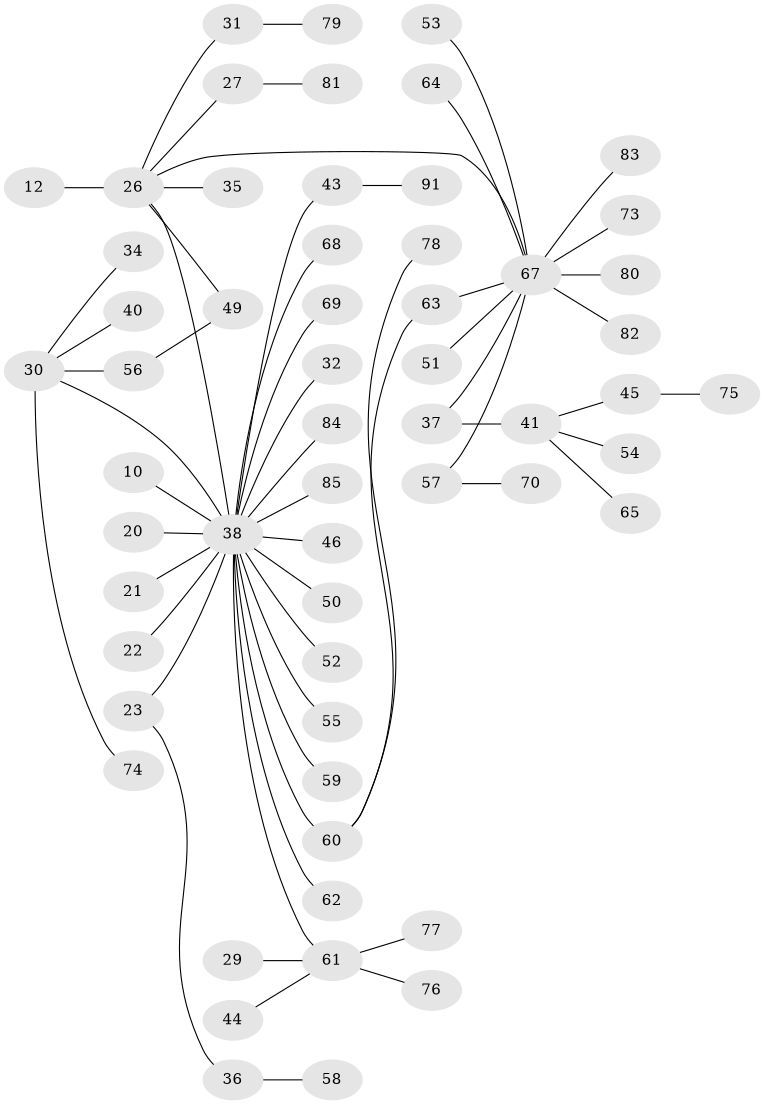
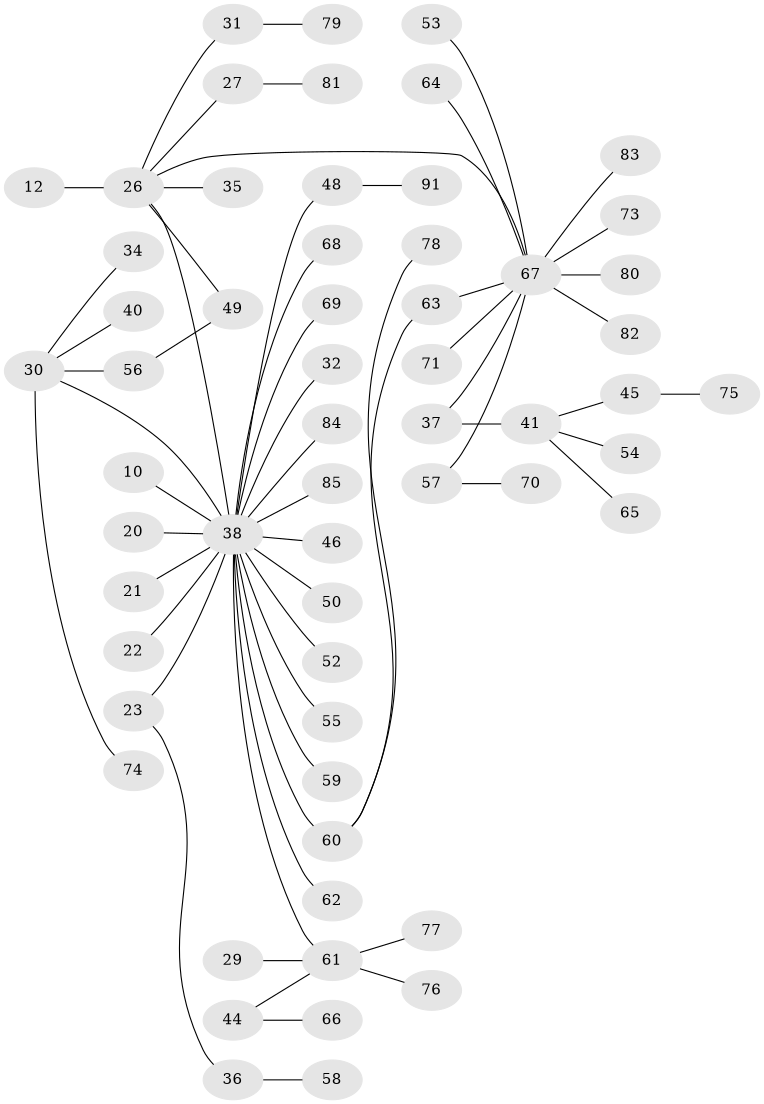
node "43": label "43" -> "48"
node "51": label "51" -> "71"
node "66": added
